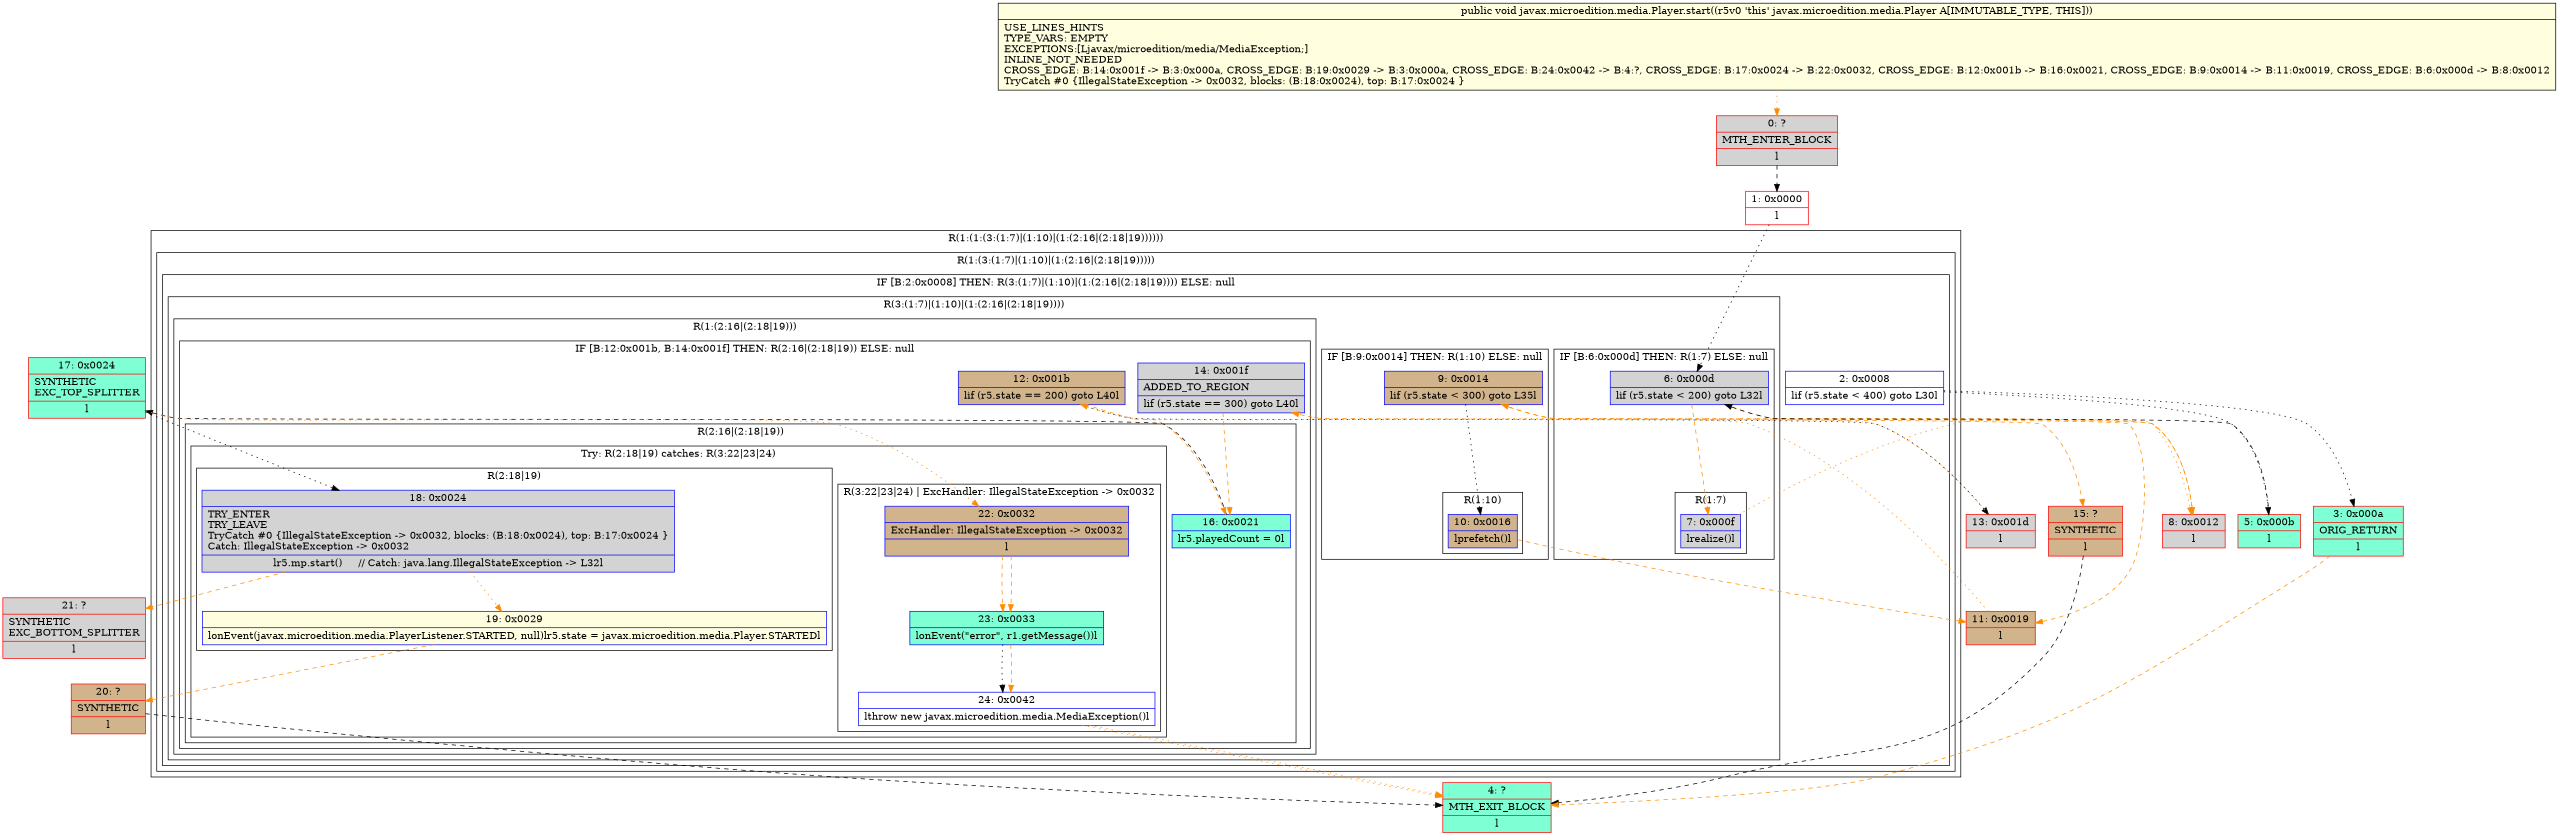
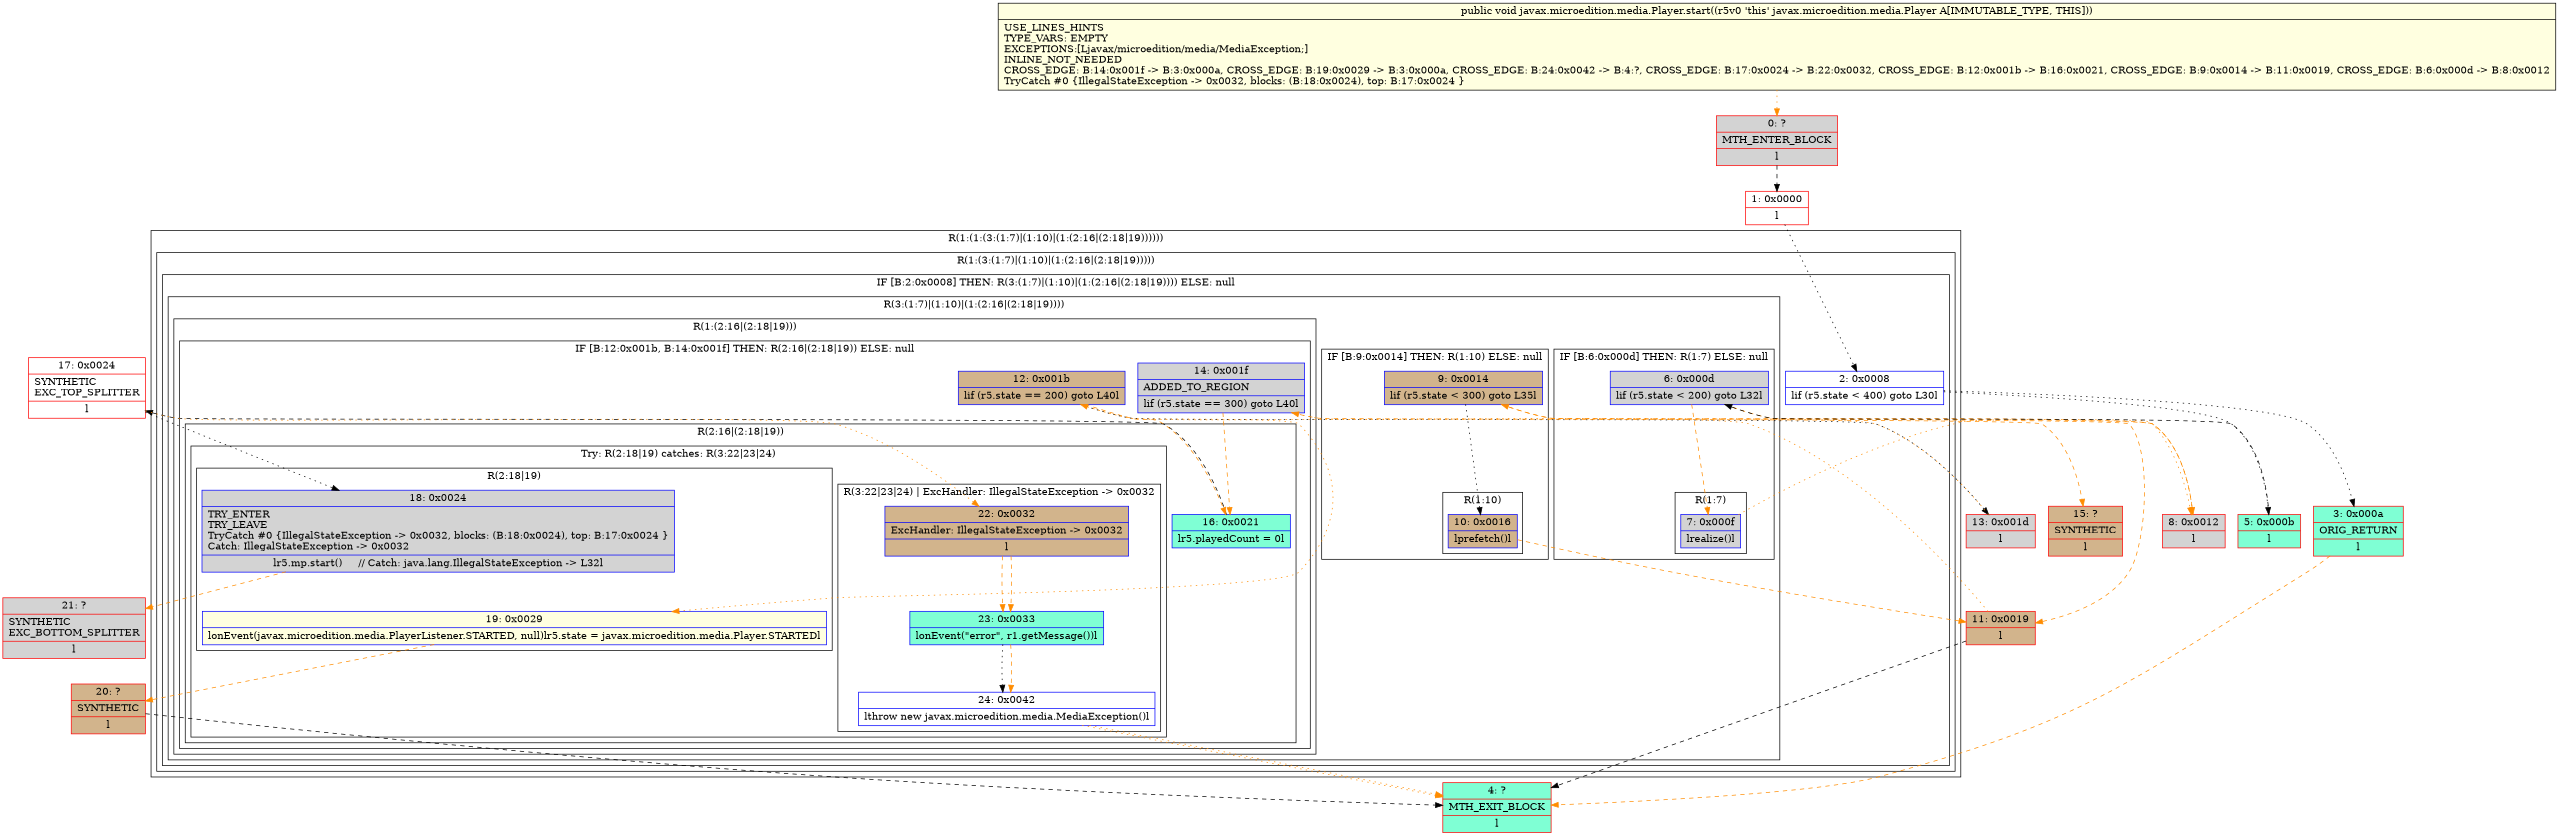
edge "1: 0x0000" -> "6: 0x000d": now "1: 0x0000" -> "2: 0x0008"
node "17: 0x0024": fillcolor aquamarine -> white
edge "18: 0x0024" -> "19: 0x0029": now "12: 0x001b" -> "19: 0x0029"
edge "15: ?" -> "4: ?": now "11: 0x0019" -> "4: ?"
